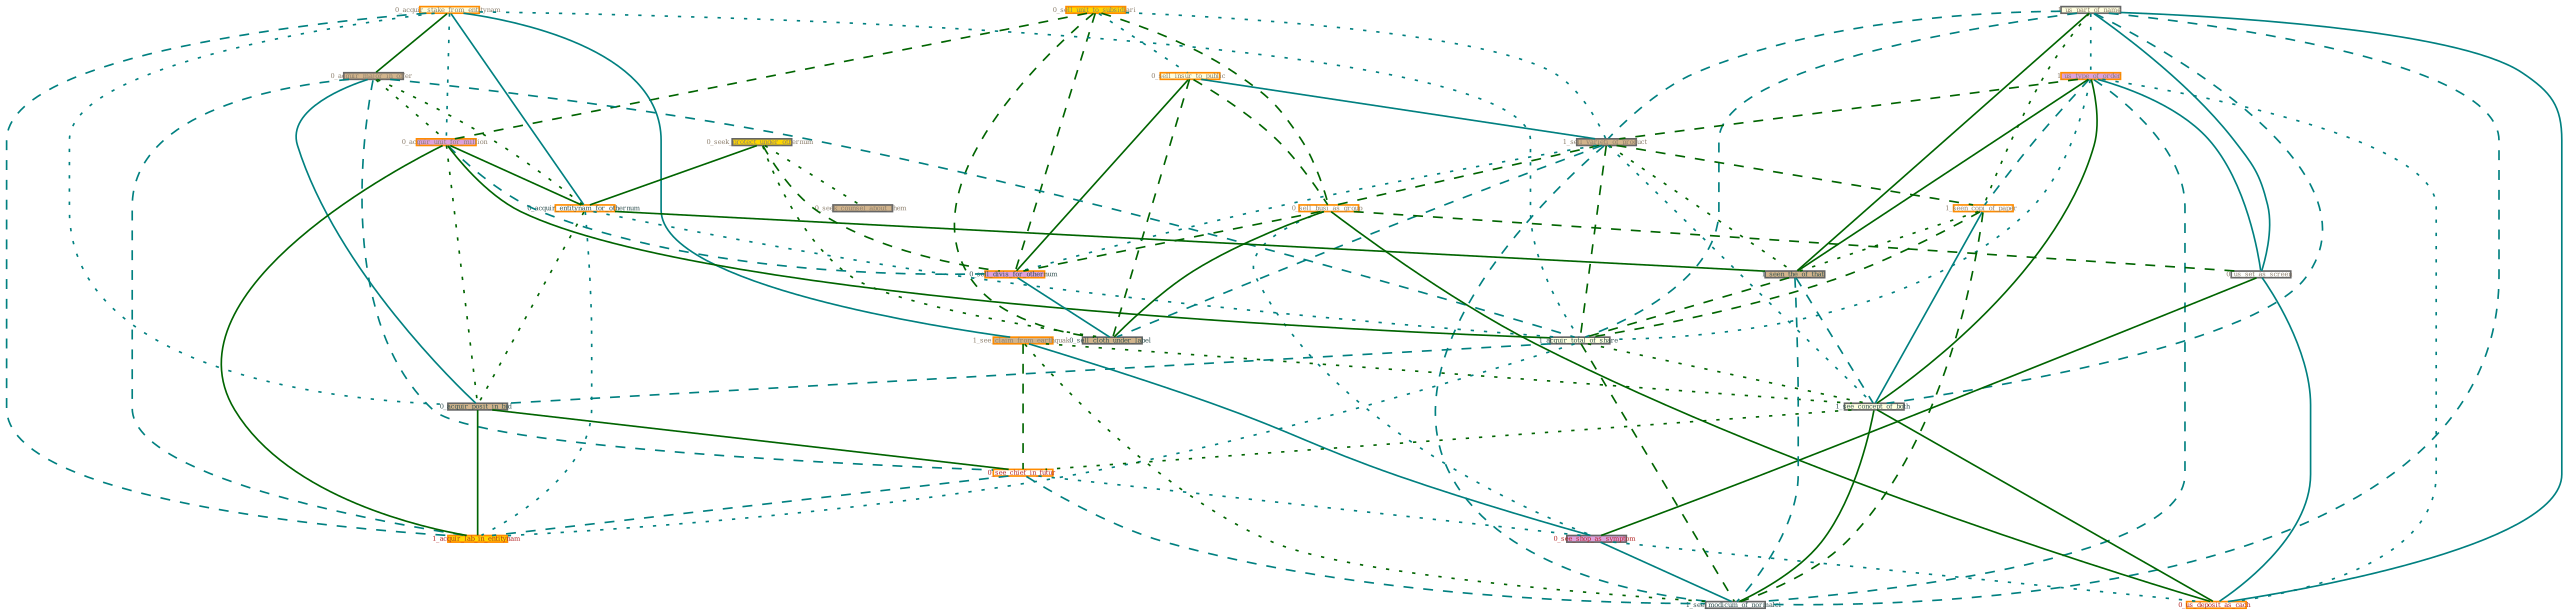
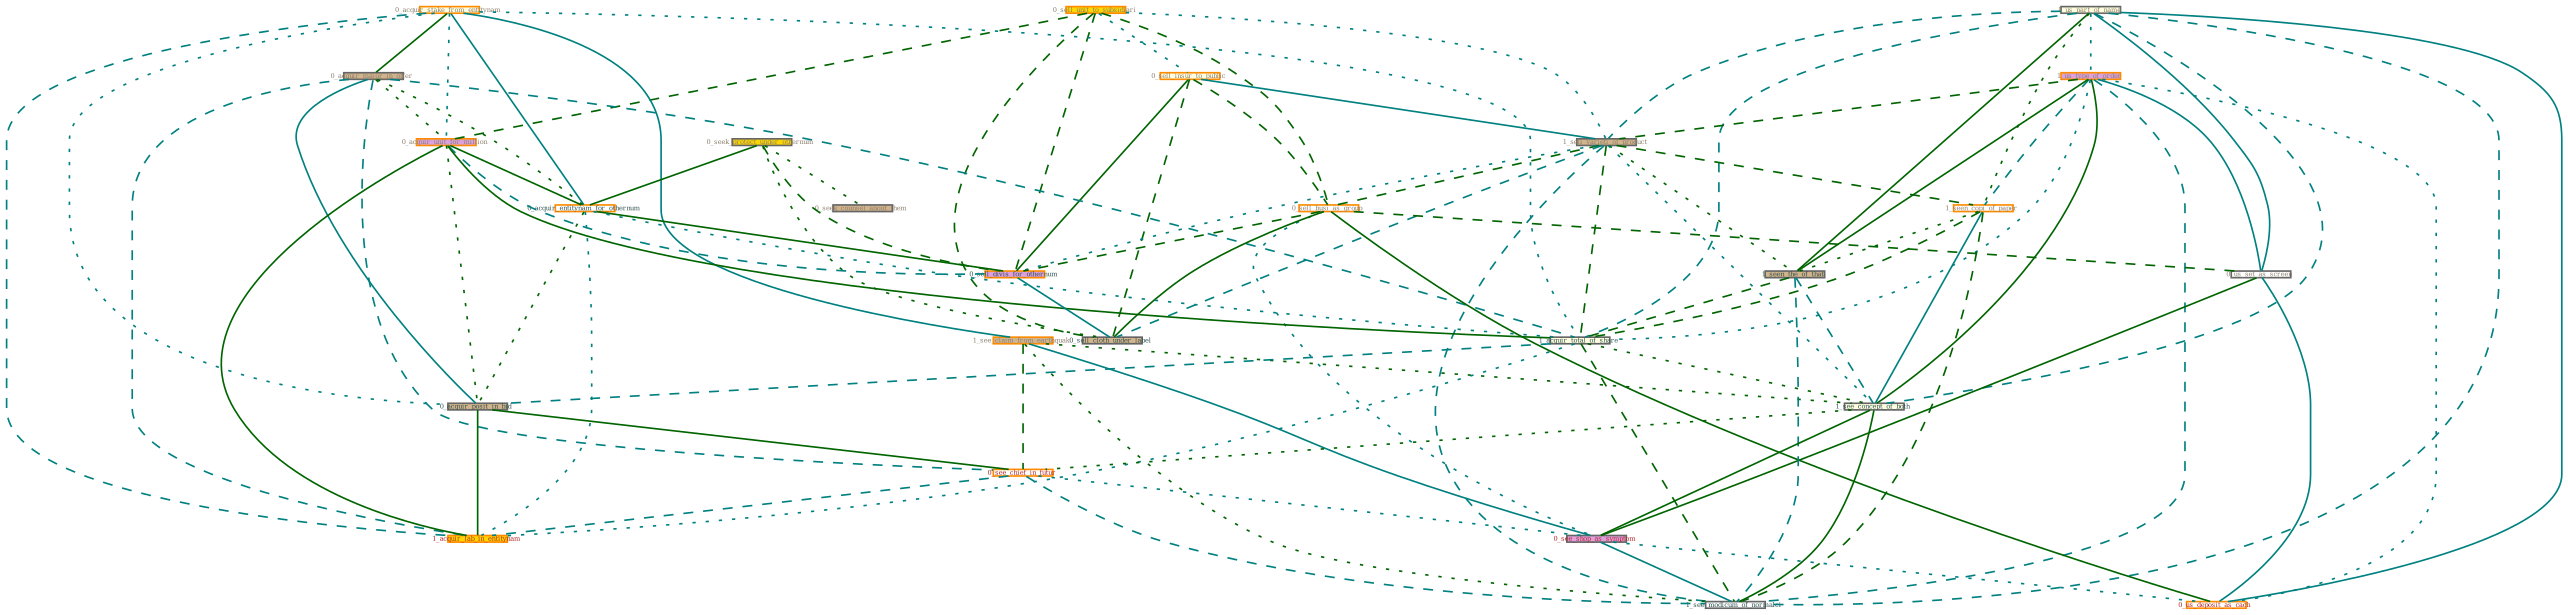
edge "0_acquir_entitynam_for_othernum" -- "1_seen_the_of_that": now "0_acquir_entitynam_for_othernum" -- "0_sell_divis_for_othernum"
edge "1_see_concept_of_both" -- "0_us_deposit_as_cach": now "1_see_concept_of_both" -- "0_see_shop_as_symptom"
